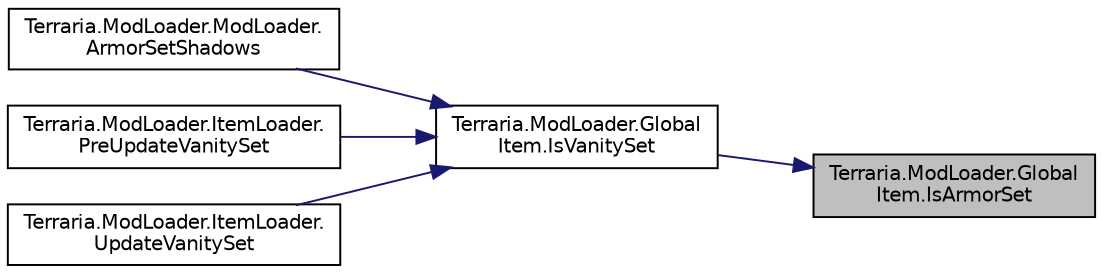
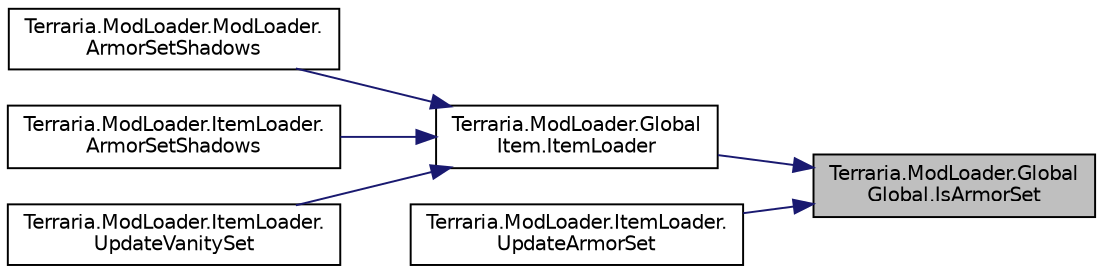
node "Terraria.ModLoader.ItemLoader. PreUpdateVanitySet": label "Terraria.ModLoader.ItemLoader. PreUpdateVanitySet" -> "Terraria.ModLoader.ItemLoader. ArmorSetShadows"
node "Terraria.ModLoader.Global Item.IsVanitySet": label "Terraria.ModLoader.Global Item.IsVanitySet" -> "Terraria.ModLoader.Global Item.ItemLoader"
node "Terraria.ModLoader.Global Item.IsArmorSet": label "Terraria.ModLoader.Global Item.IsArmorSet" -> "Terraria.ModLoader.Global Global.IsArmorSet"
node "Terraria.ModLoader.ItemLoader. UpdateArmorSet": added
